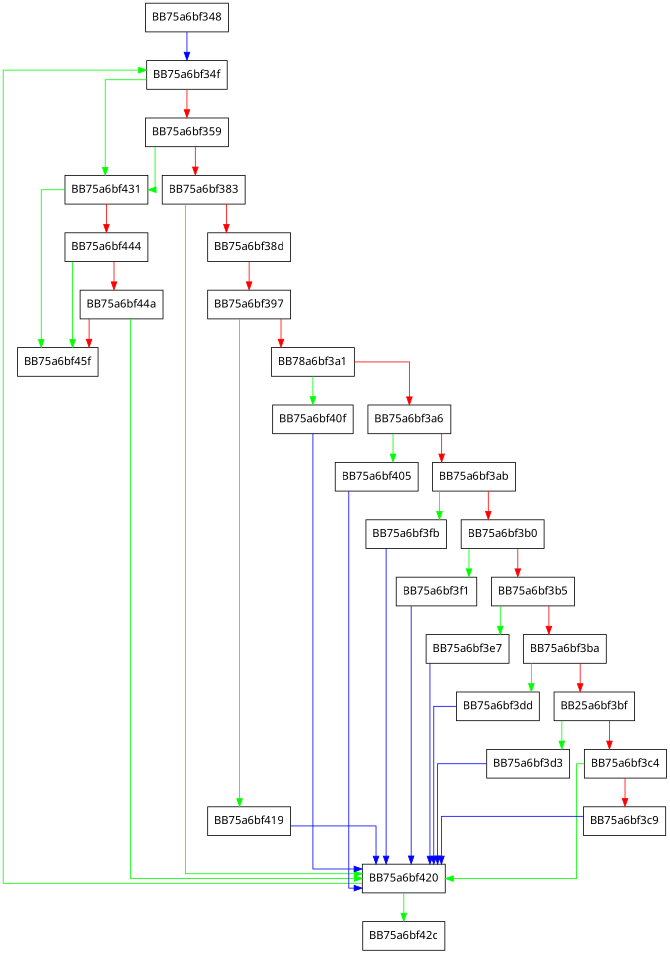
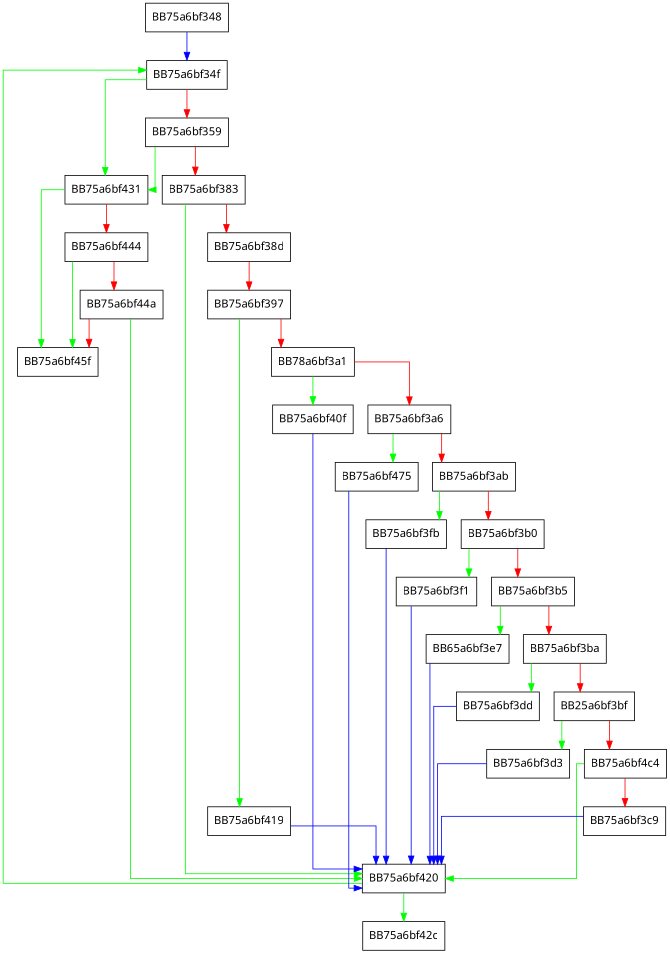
node "BB75a6bf405": label "BB75a6bf405" -> "BB75a6bf475"
node "BB75a6bf3e7": label "BB75a6bf3e7" -> "BB65a6bf3e7"
node "BB75a6bf3c4": label "BB75a6bf3c4" -> "BB75a6bf4c4"
